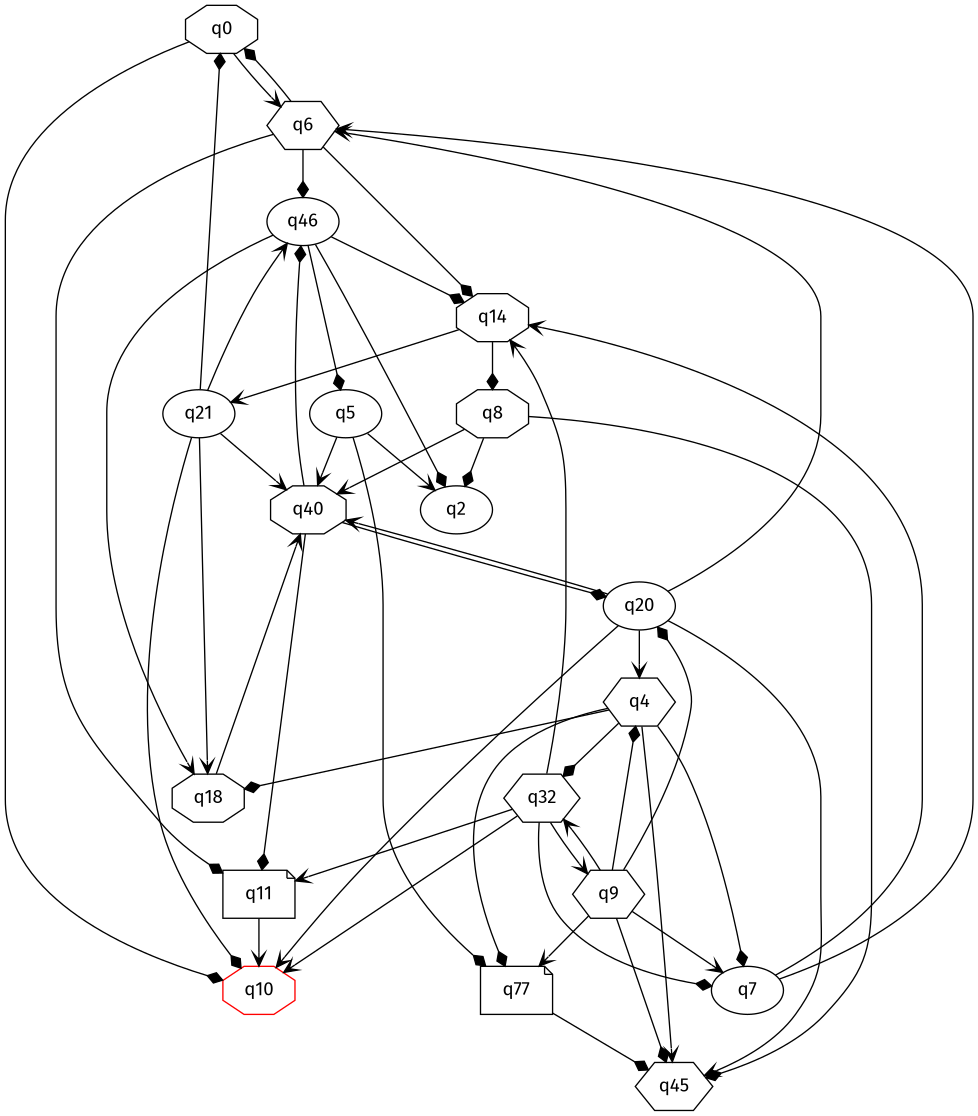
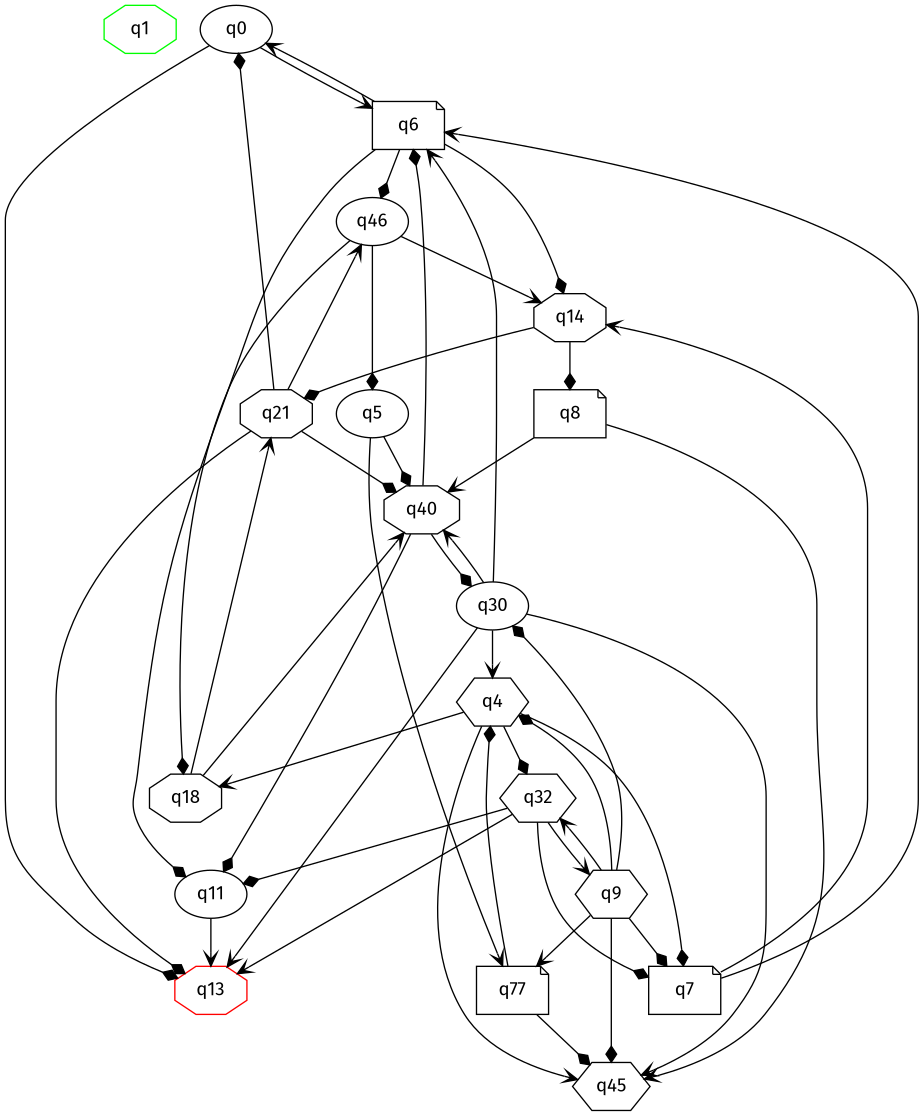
node "q1": added
node "q0": shape octagon -> ellipse
edge "q6" -> "q0": arrowhead diamond -> vee
node "q6": shape hexagon -> note
edge "q46" -> "q14": arrowhead diamond -> vee
edge "q14" -> "q21": arrowhead vee -> diamond
edge "q40" -> "q46": now "q40" -> "q6"
node "q21": shape ellipse -> octagon
node "q8": shape octagon -> note
edge "q5" -> "q40": arrowhead vee -> diamond
edge "q21" -> "q40": arrowhead vee -> diamond
edge "q46" -> "q18": arrowhead vee -> diamond
node "q2": removed
edge "q32" -> "q14": removed
edge "q21" -> "q18": reversed
node "q20": label "q20" -> "q30"
edge "q8" -> "q45": arrowhead diamond -> vee
edge "q5" -> "q77": arrowhead diamond -> vee
edge "q4" -> "q18": arrowhead diamond -> vee
edge "q4" -> "q77": reversed
edge "q32" -> "q11": arrowhead vee -> diamond
node "q11": shape note -> ellipse
edge "q9" -> "q7": arrowhead vee -> diamond
node "q10": label "q10" -> "q13"
node "q7": shape ellipse -> note
